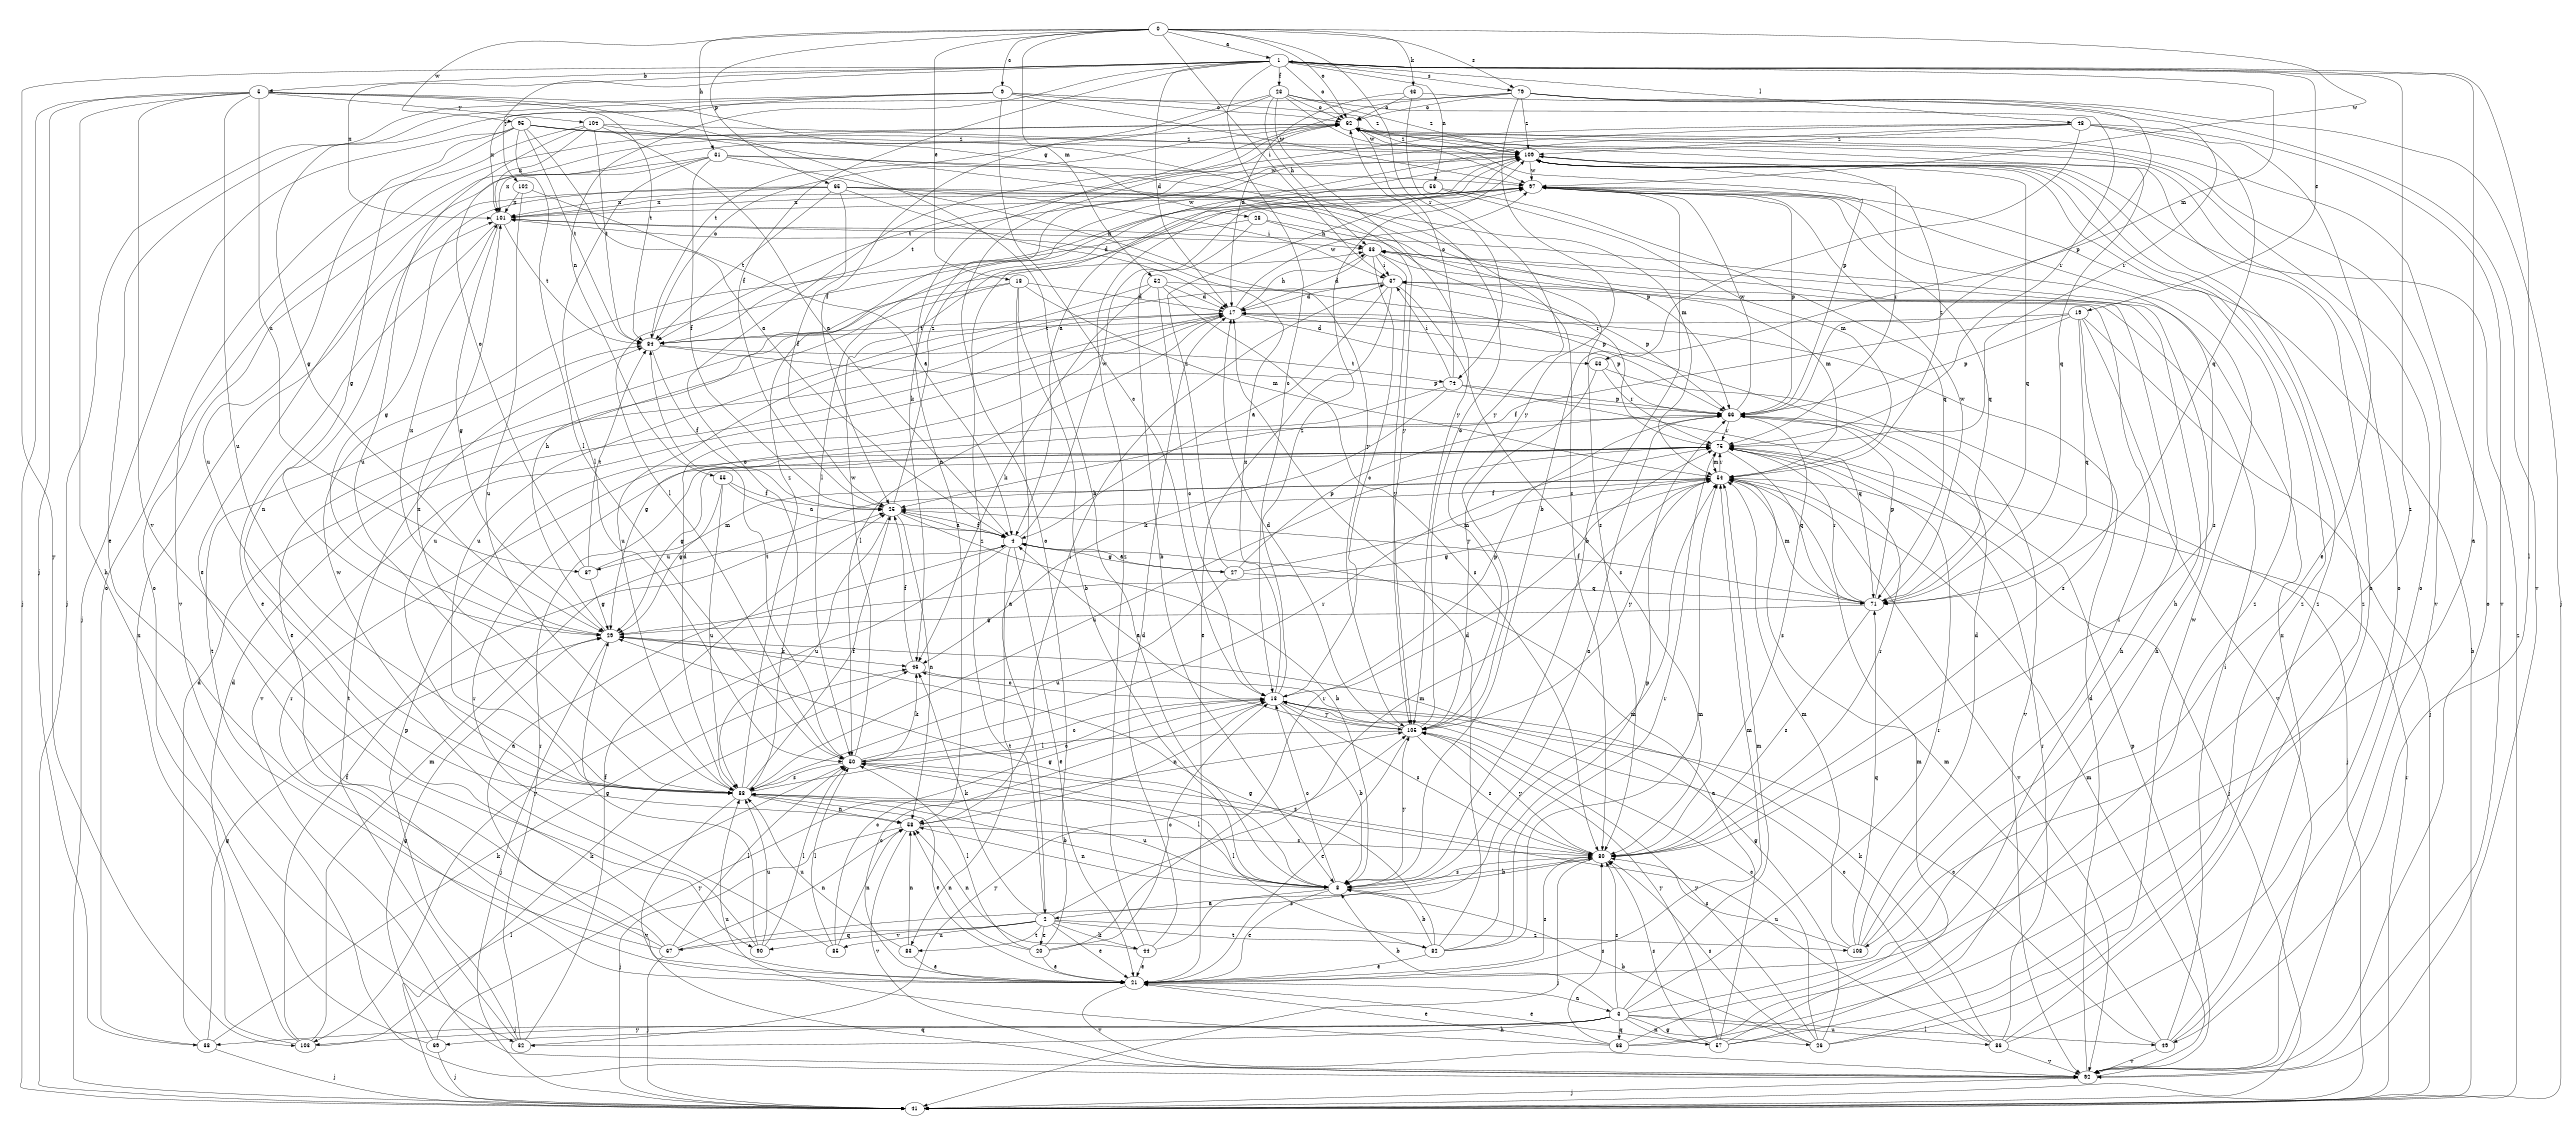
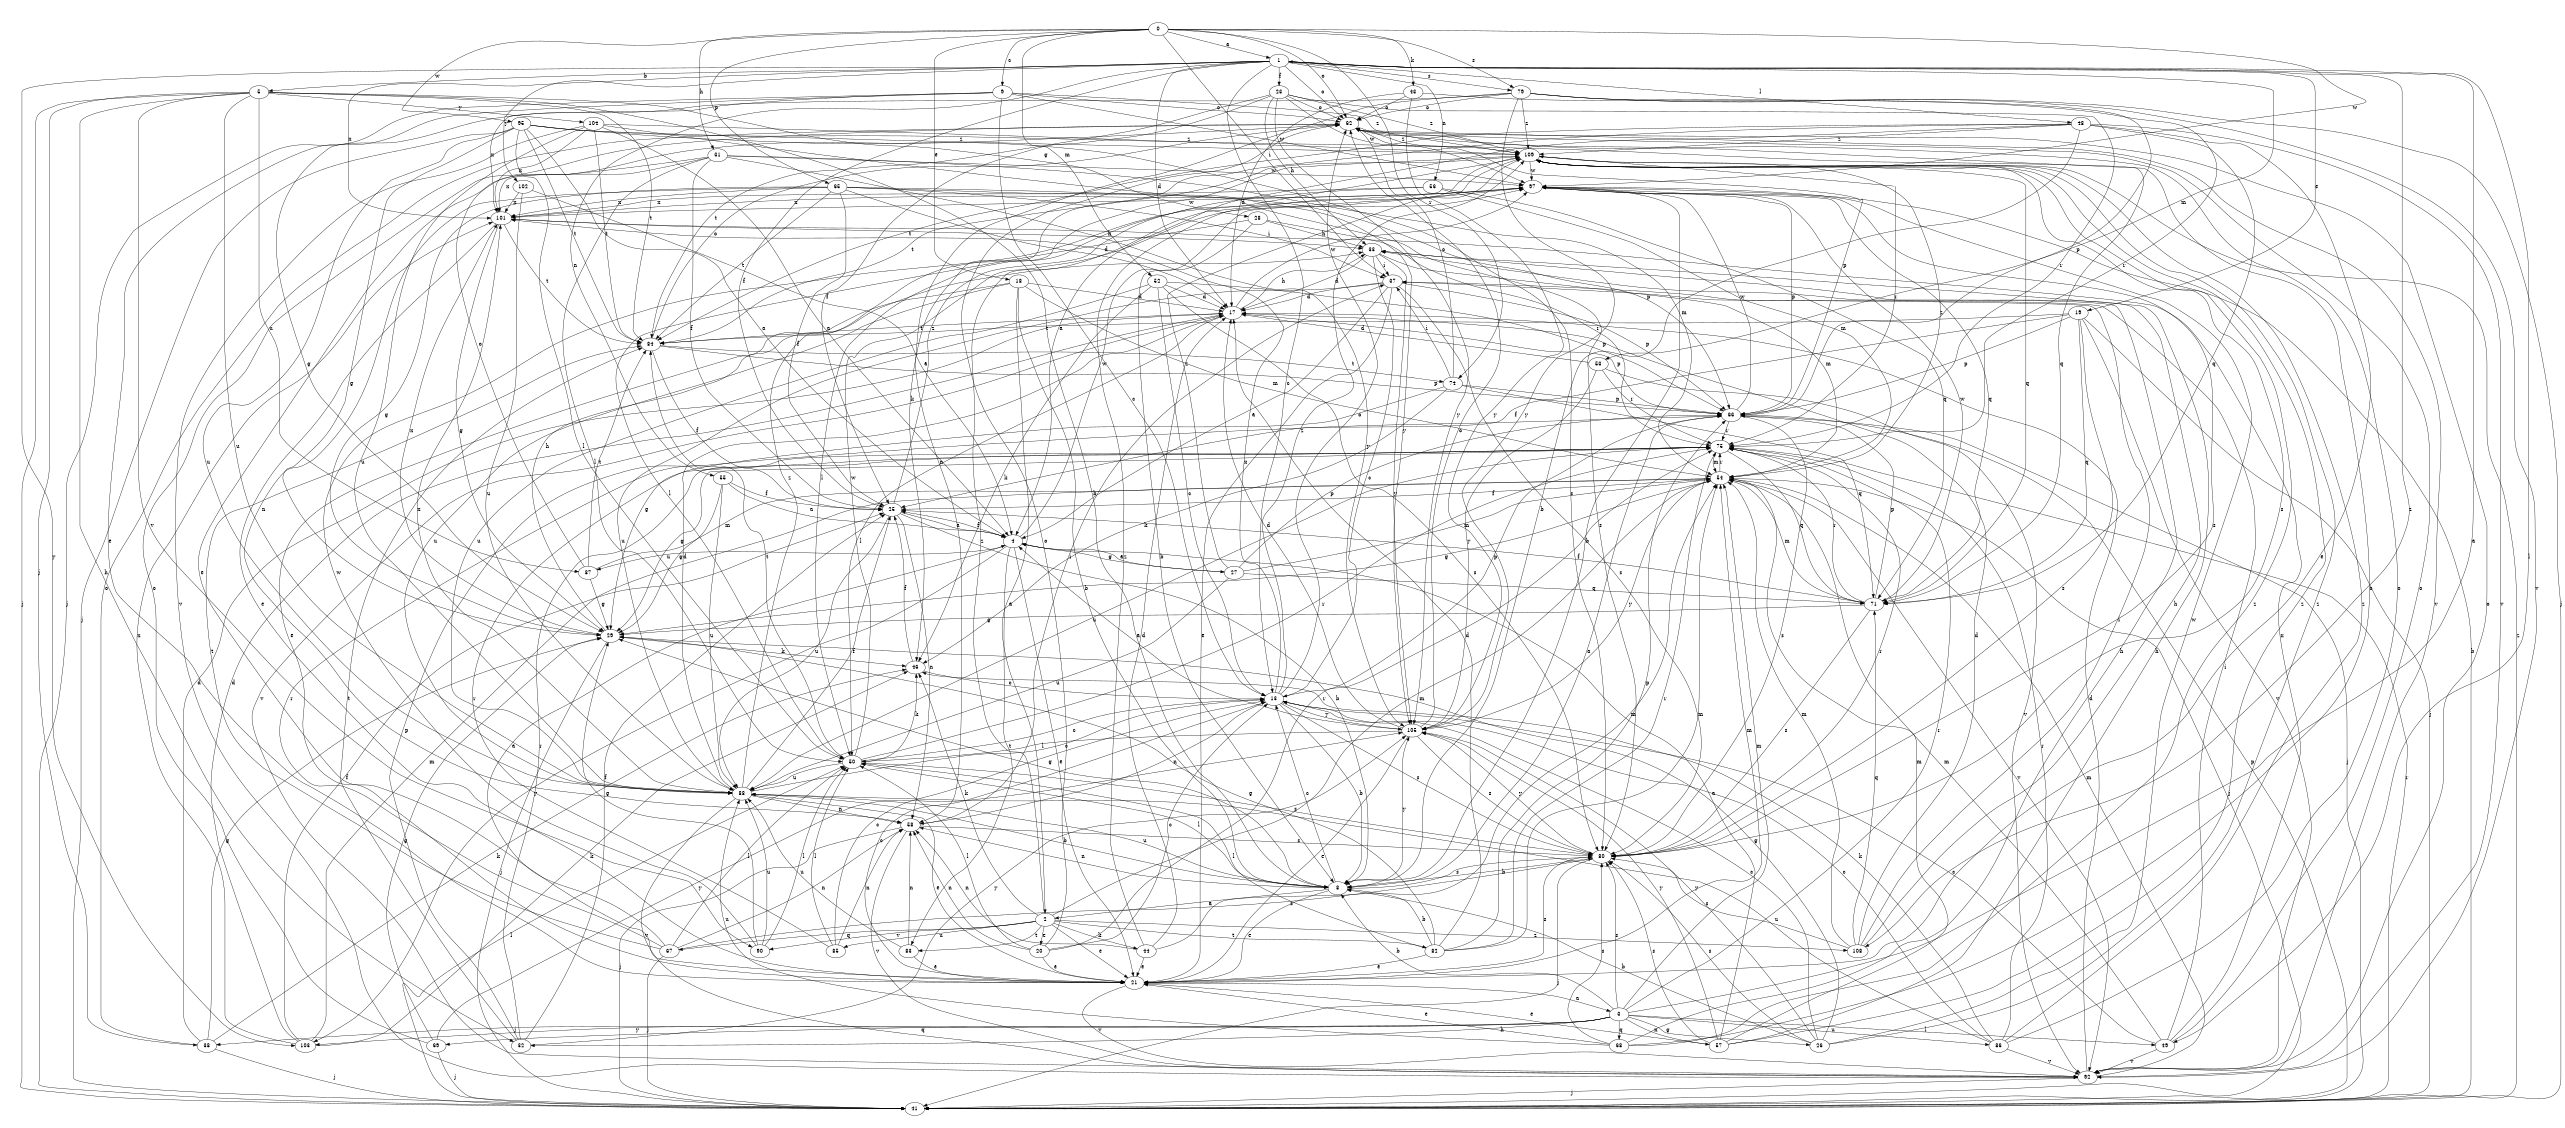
edge "88" -> "62": now "13" -> "62"
edge "17" -> "53": reversed
edge "109" -> "80": added, label "s"
edge "92" -> "66": now "41" -> "66"
edge "50" -> "88": label "s" -> "u"
